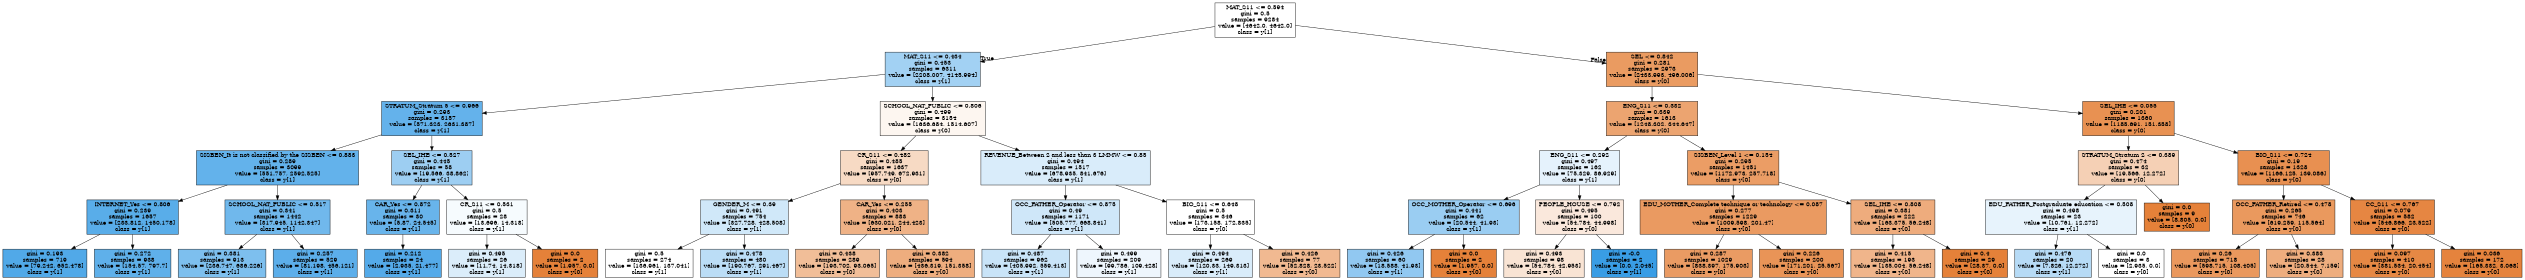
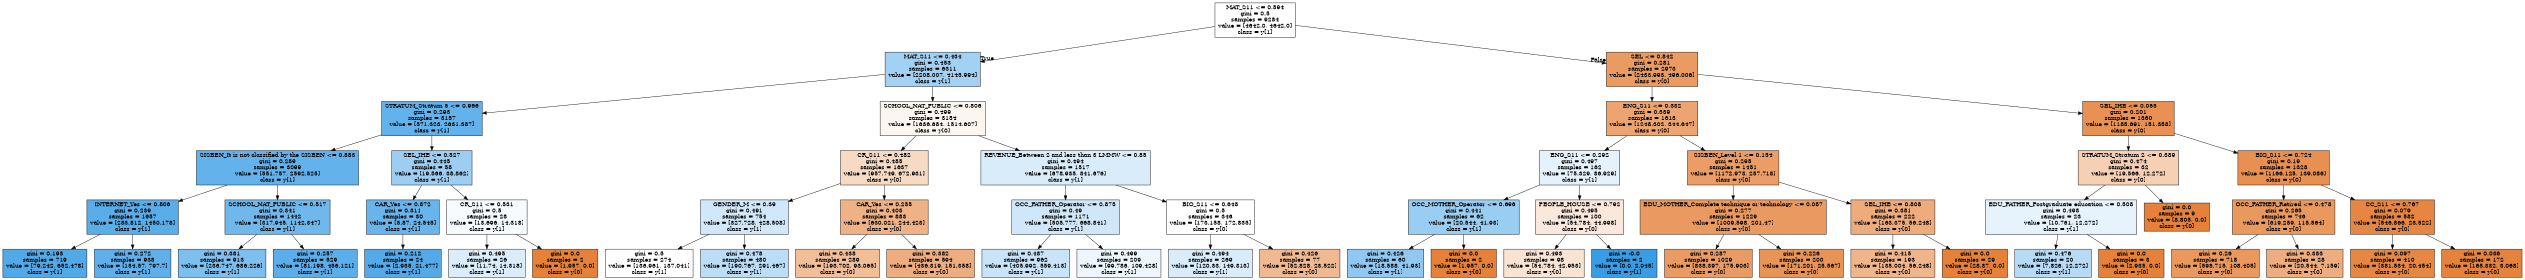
node "gini = 0.4 samples = 29 value = [28.37, 0.0] class = y[0]": label "gini = 0.4 samples = 29 value = [28.37, 0.0] class = y[0]" -> "gini = 0.0 samples = 29 value = [28.37, 0.0] class = y[0]"
node "gini = 0.0 samples = 3 value = [2.935, 0.0] class = y[0]": fillcolor #ffffff -> #e58139
